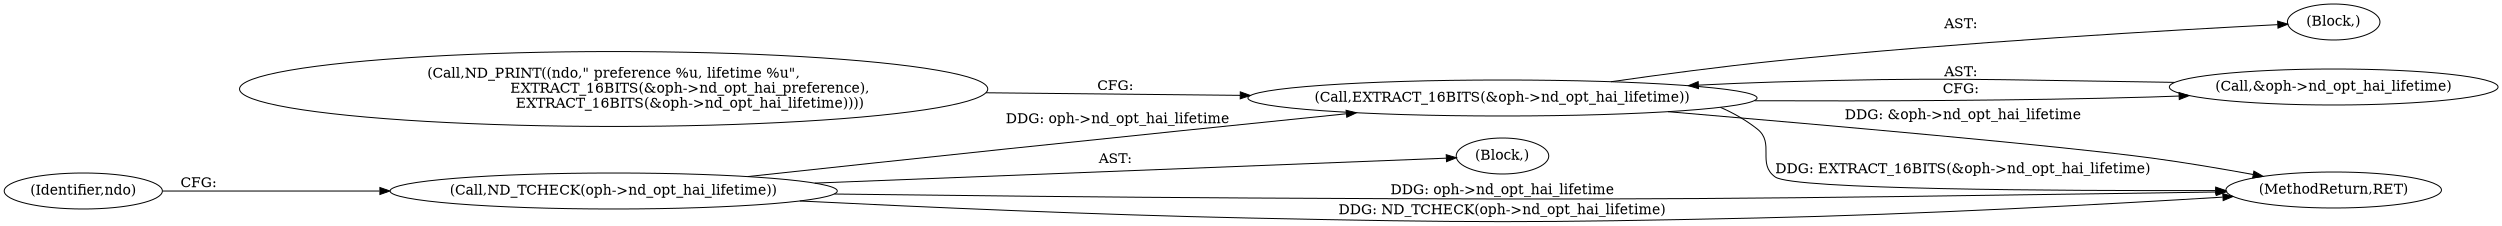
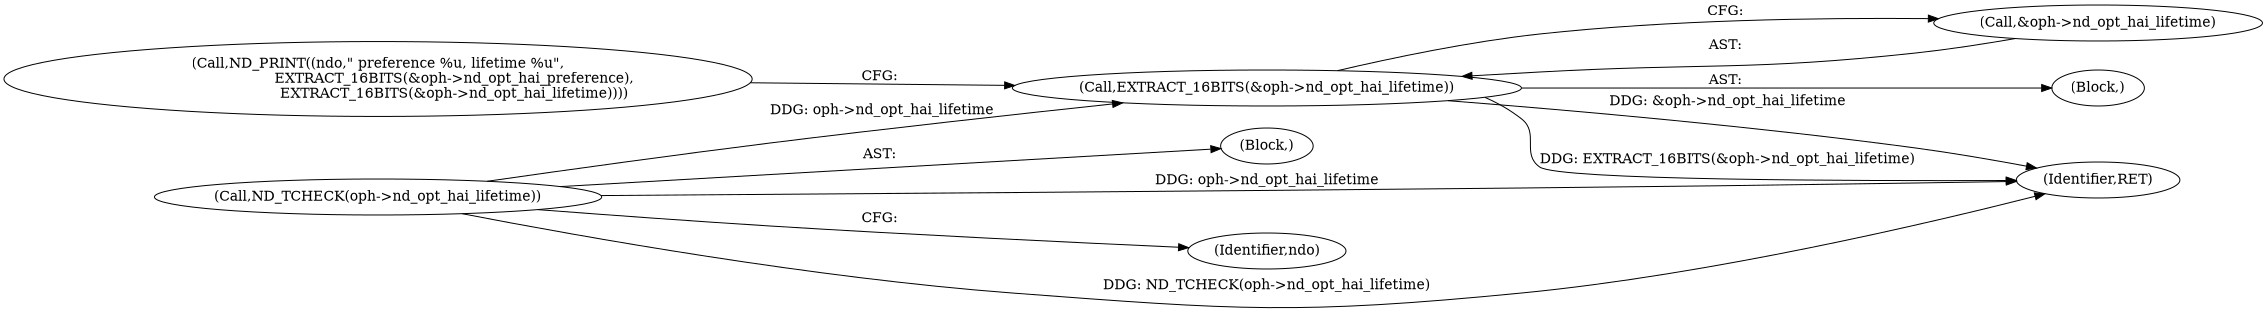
node "(MethodReturn,RET)": label "(MethodReturn,RET)" -> "(Identifier,RET)"
edge "(Identifier,ndo)" -> "(Call,ND_TCHECK(oph->nd_opt_hai_lifetime))": reversed
